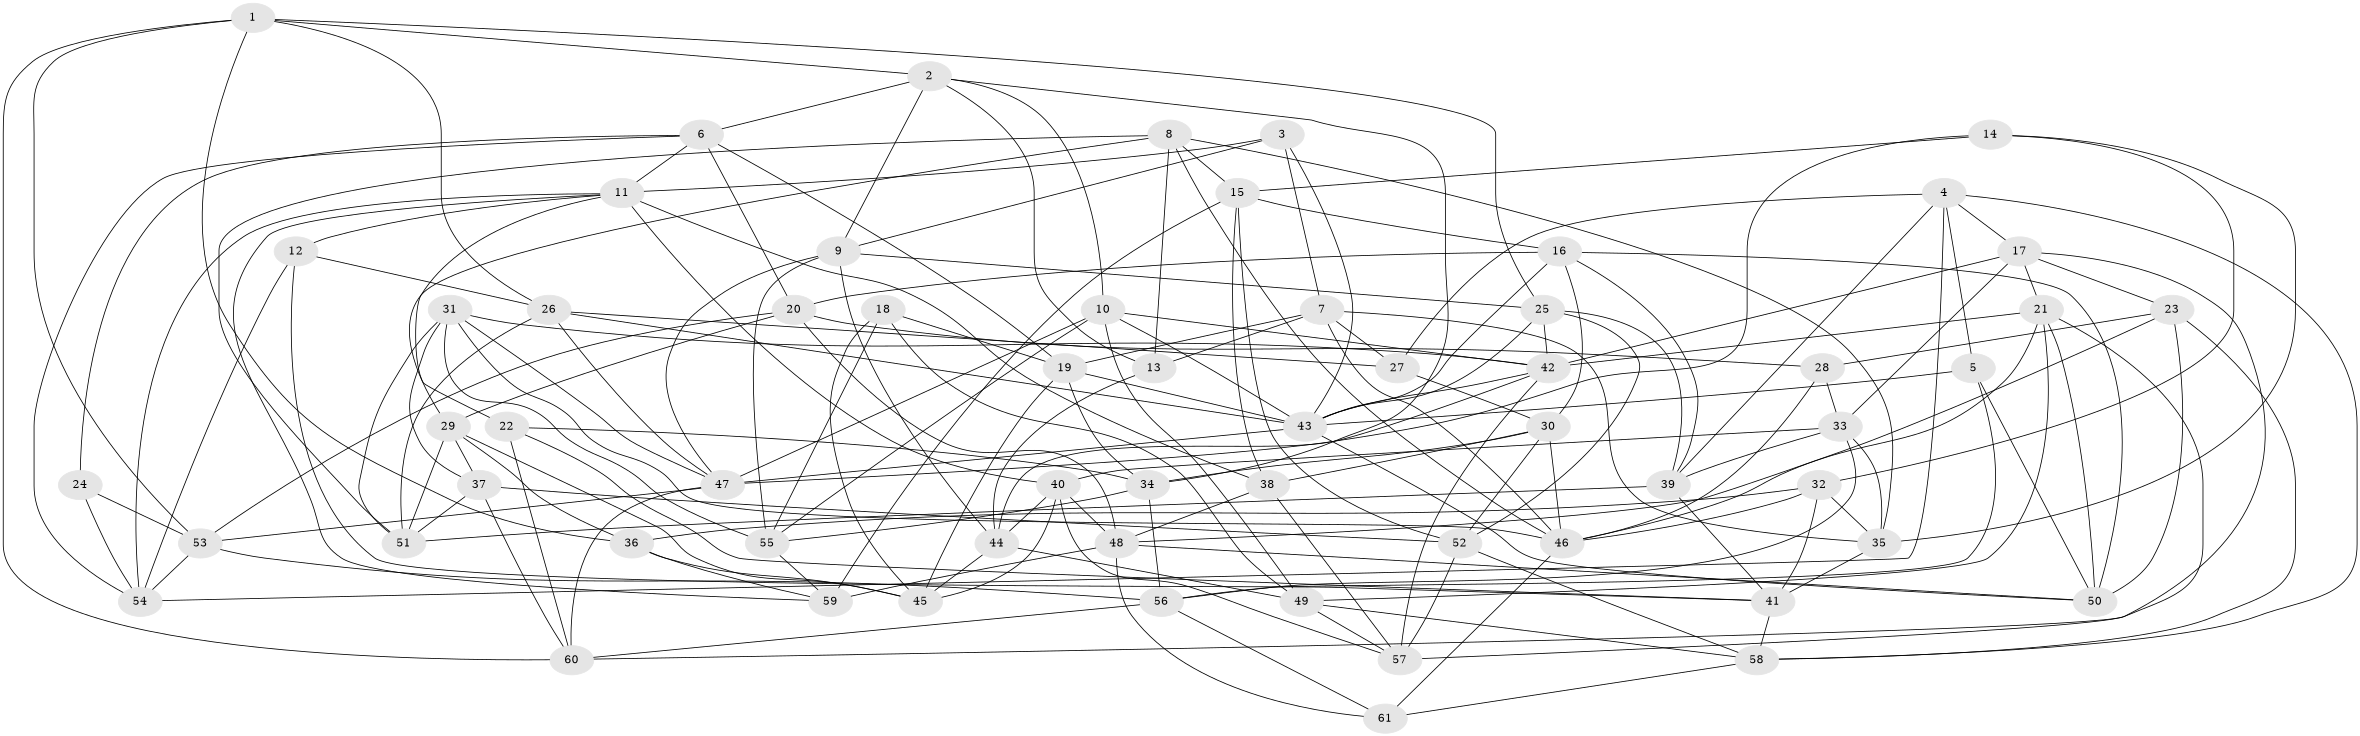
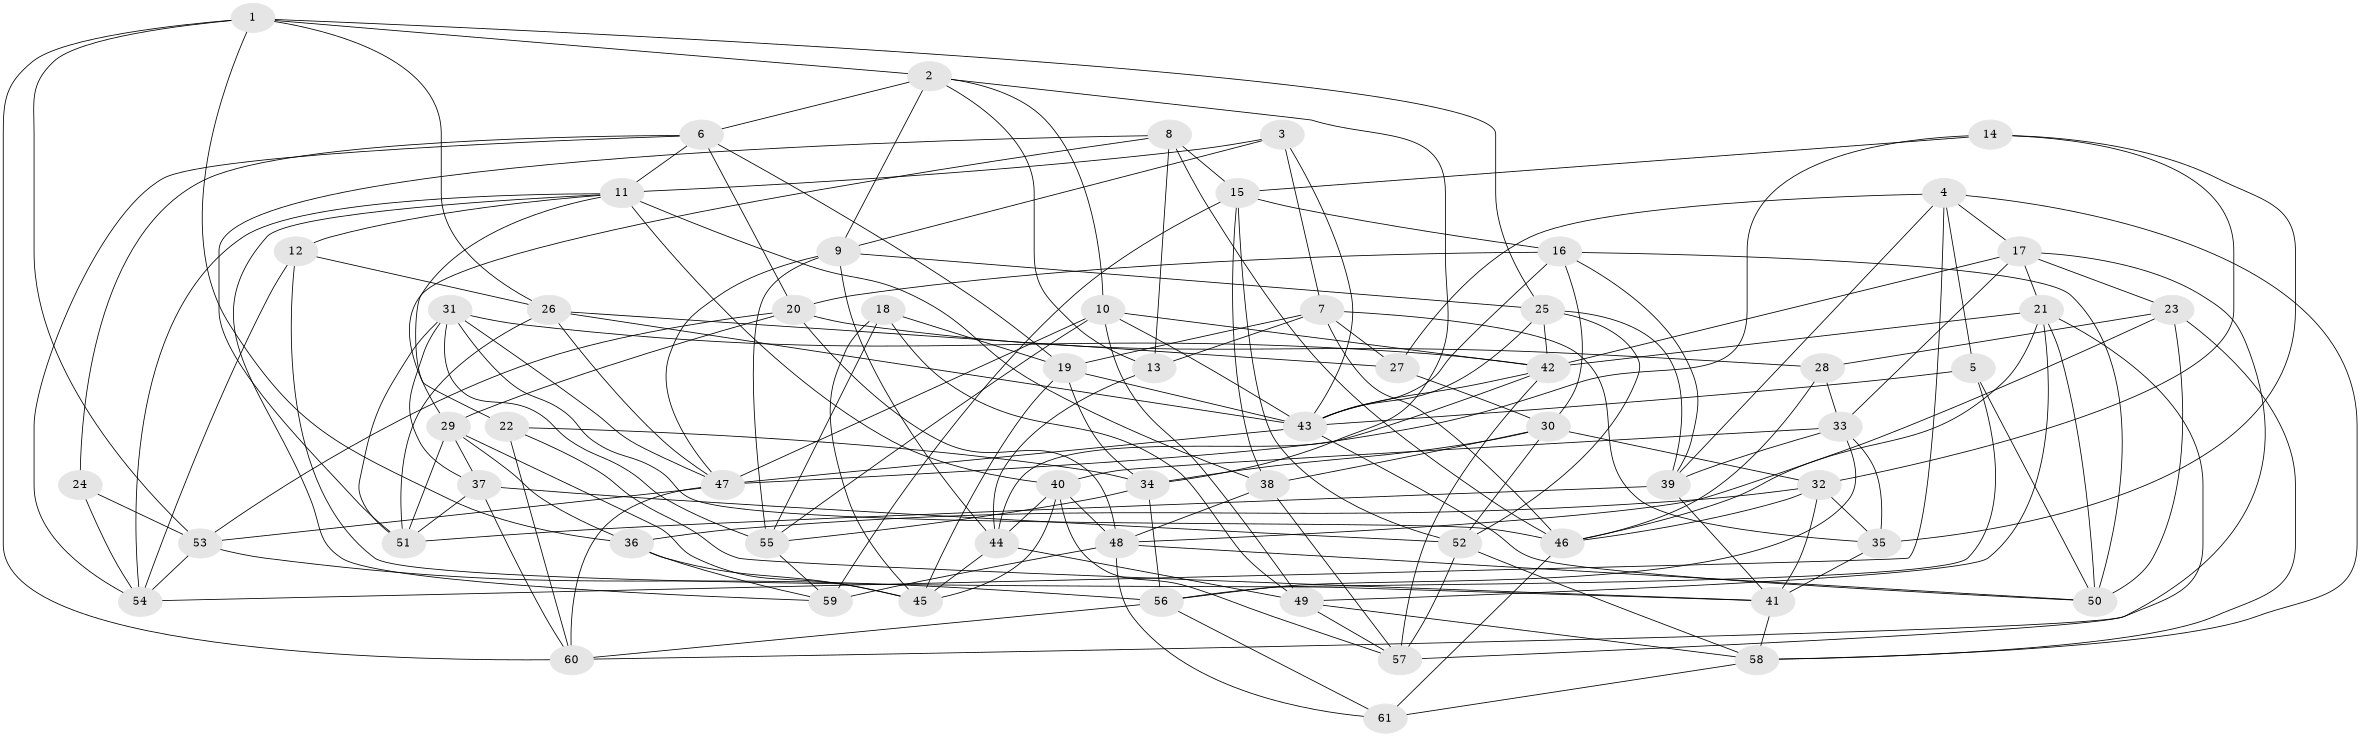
edge "8" -- "35": removed
edge "30" -- "46": now "30" -- "32"
